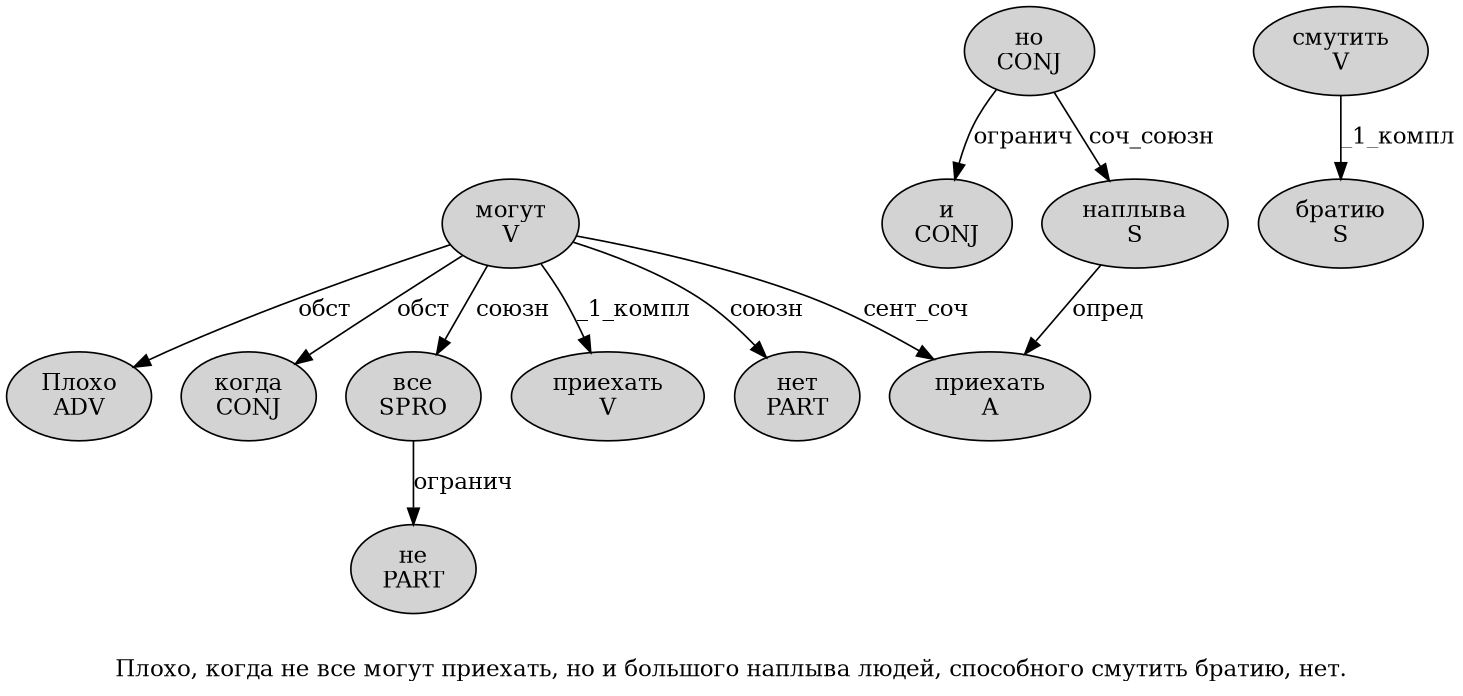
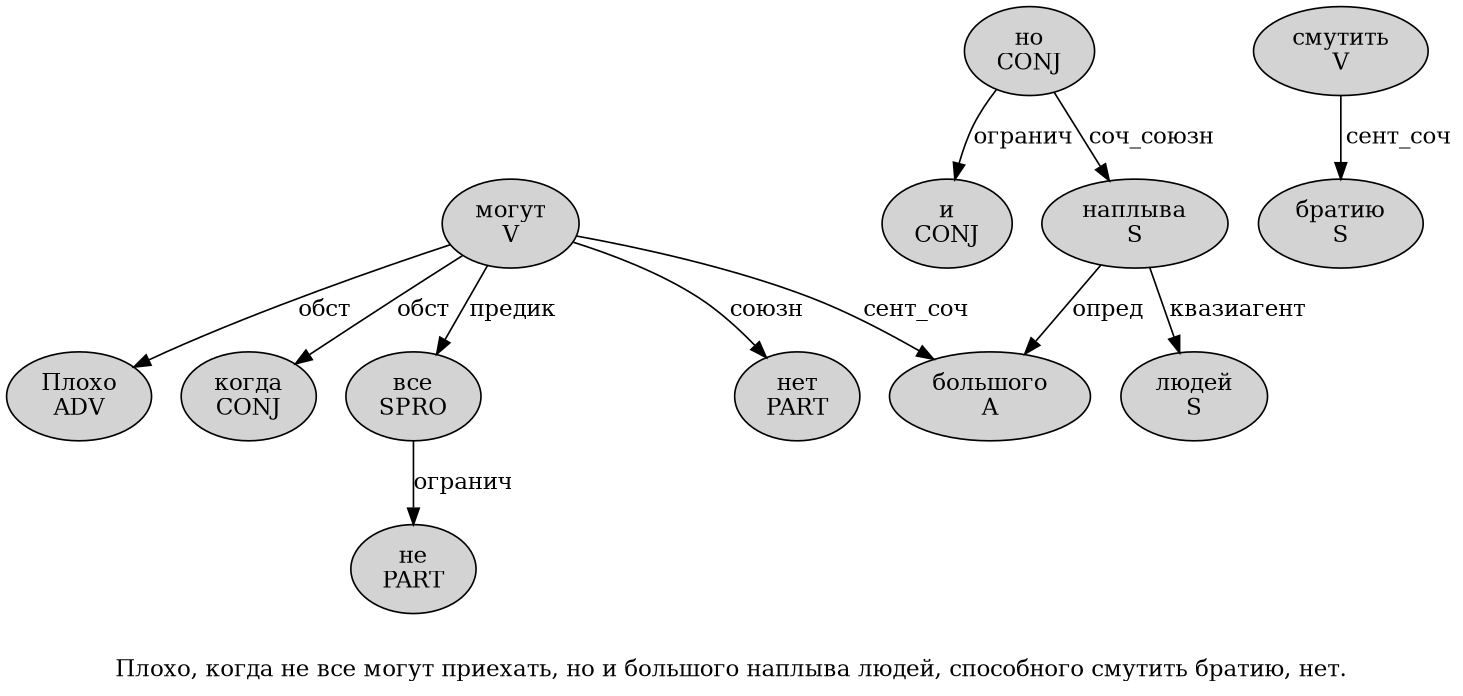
edge "смутить V" -> "братию S": label "_1_компл" -> "сент_соч"
edge "могут V" -> "все SPRO": label "союзн" -> "предик"
node "приехать V": removed
node "приехать A": label "приехать A" -> "большого A"
node "людей S": added
